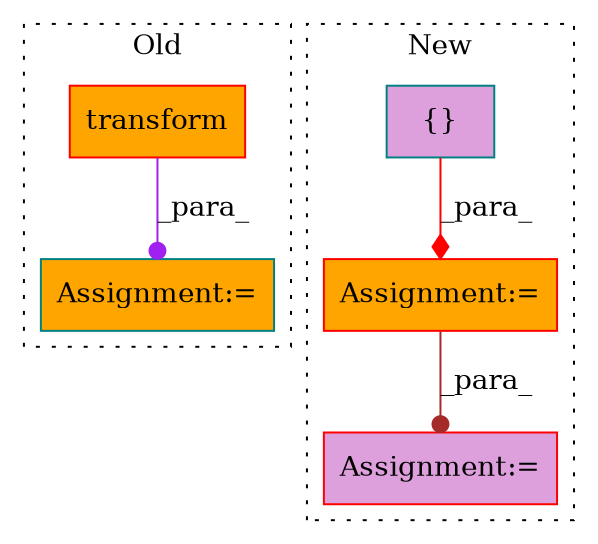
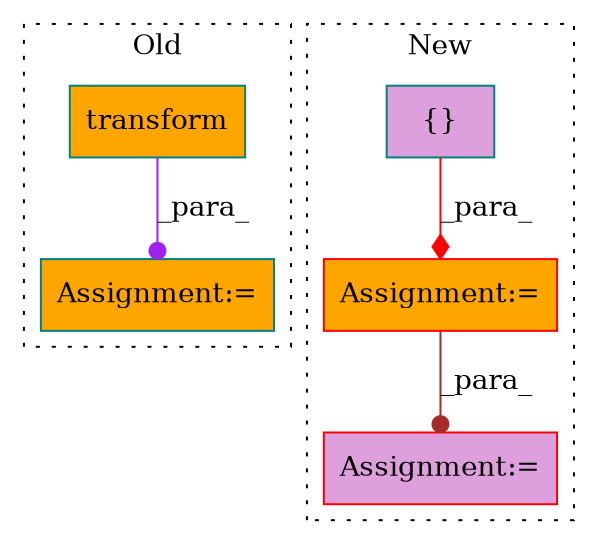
node "transform": color red -> teal
